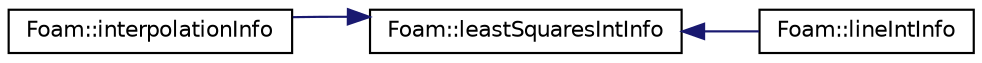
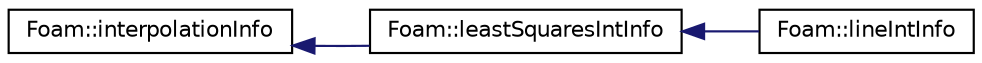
edge "Foam::interpolationInfo" -> "Foam::leastSquaresIntInfo": reversed
